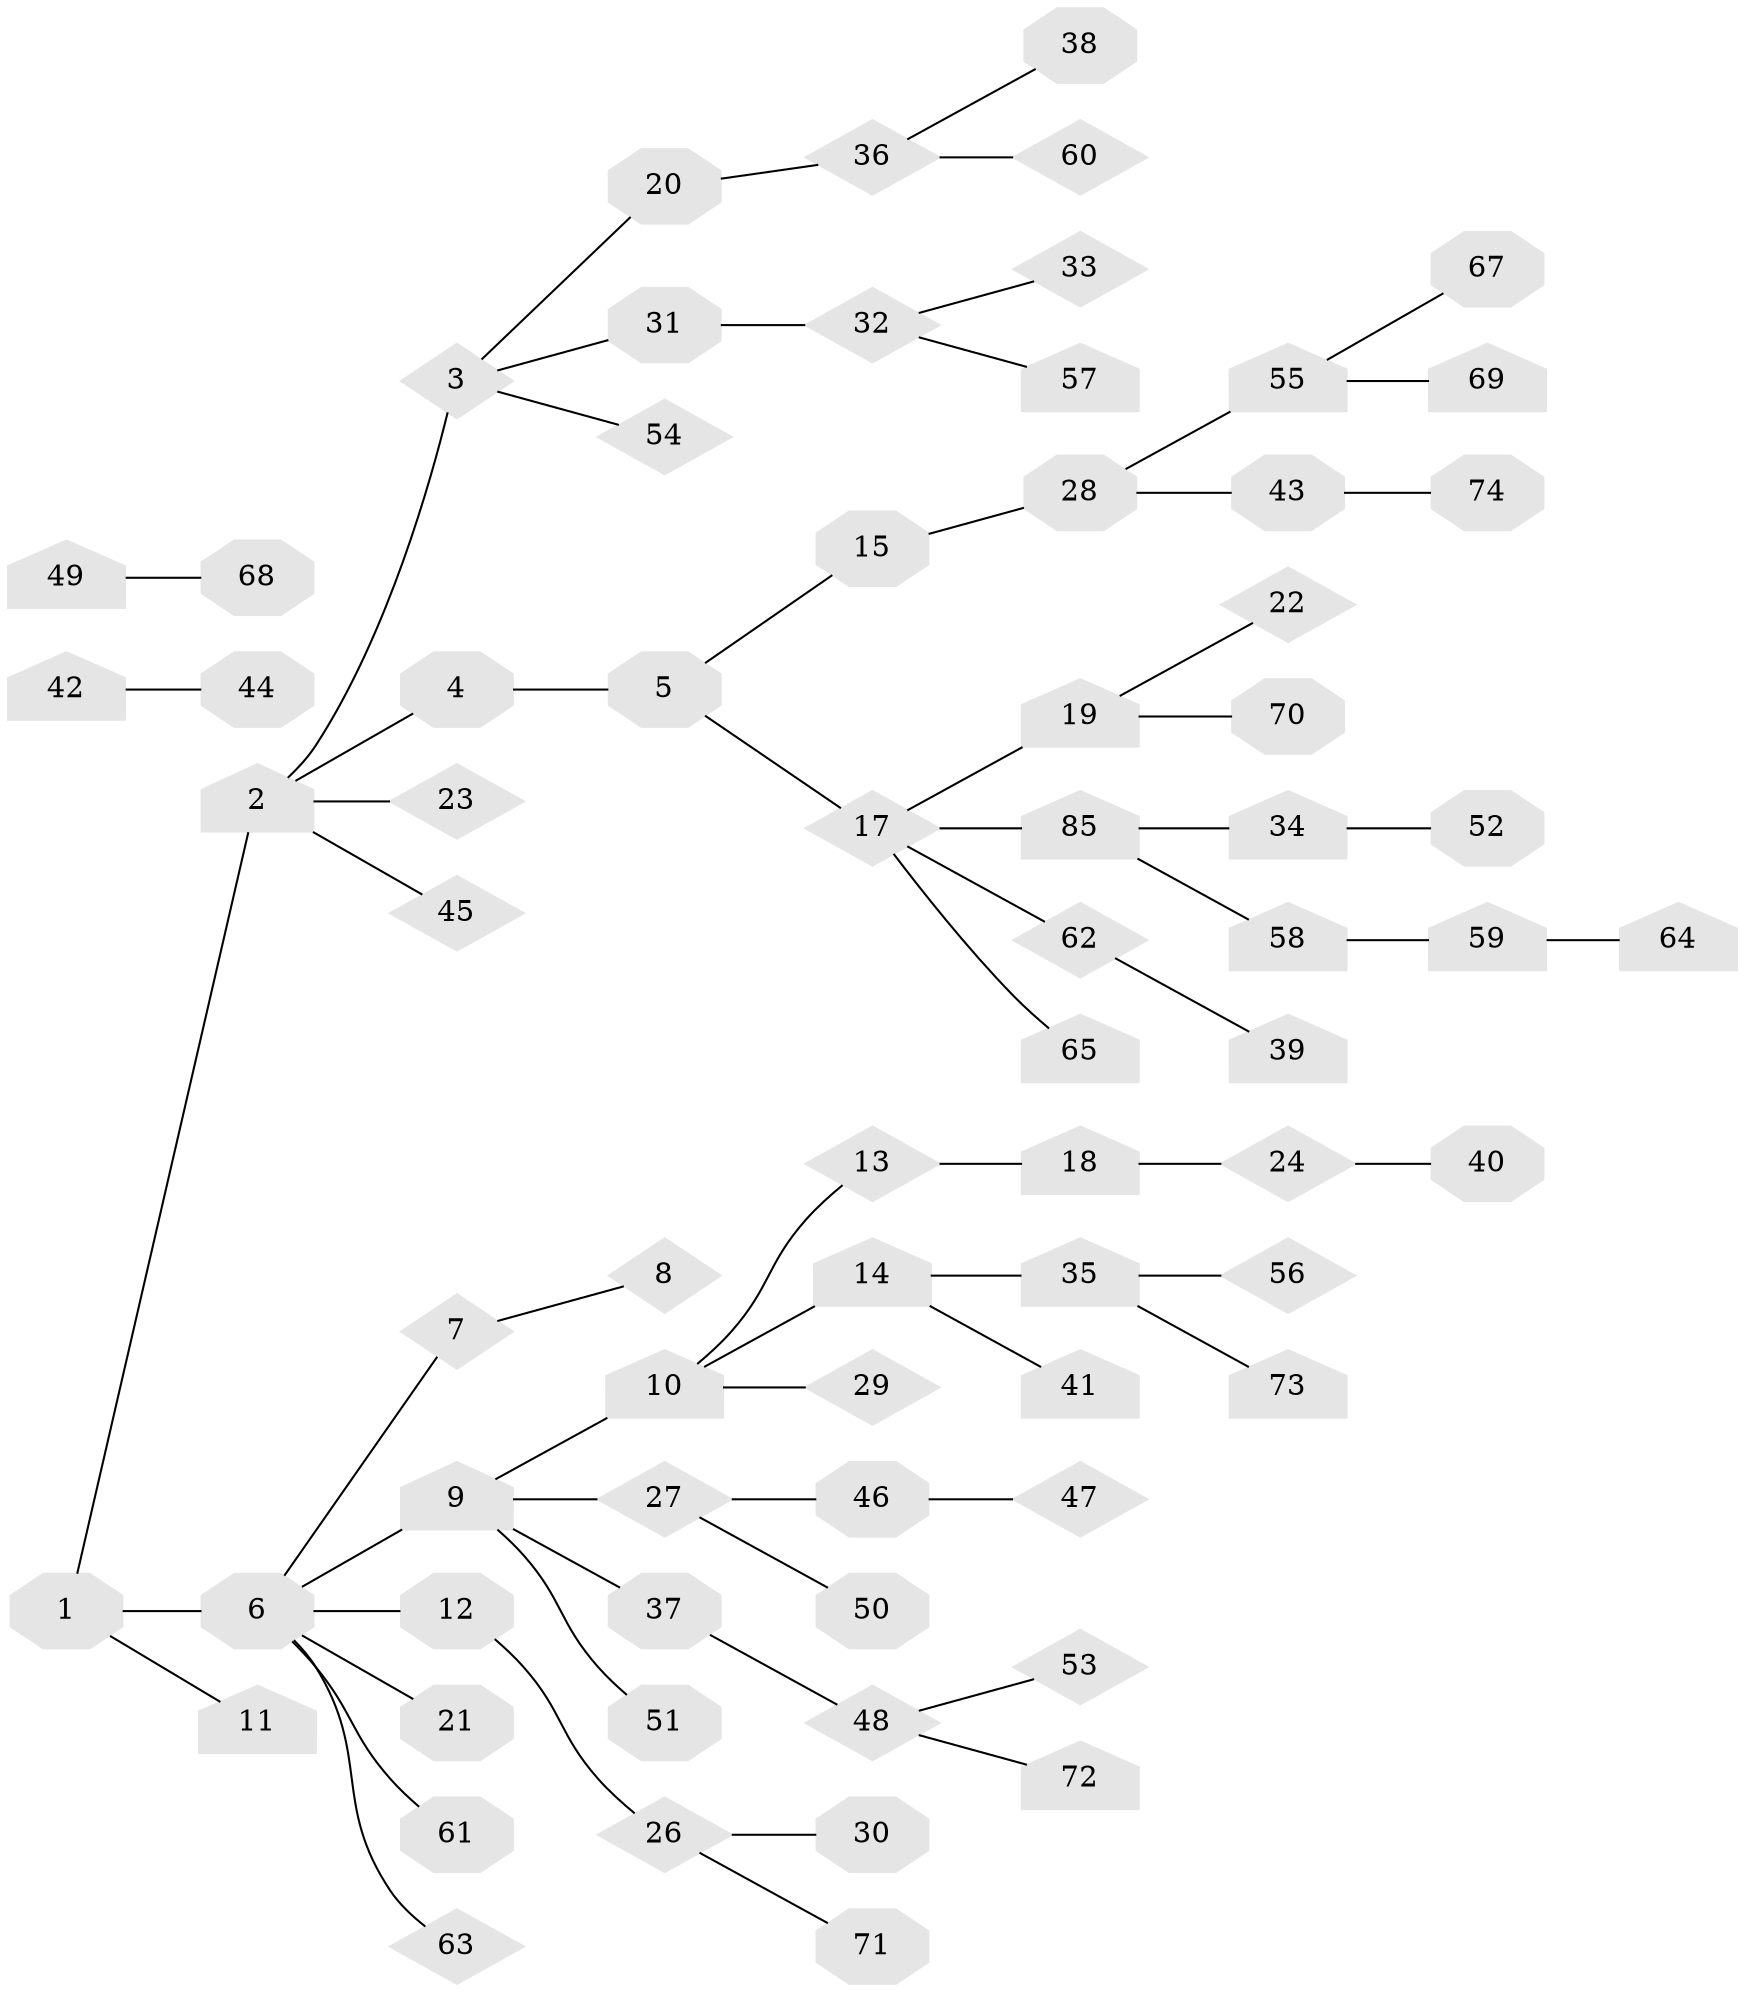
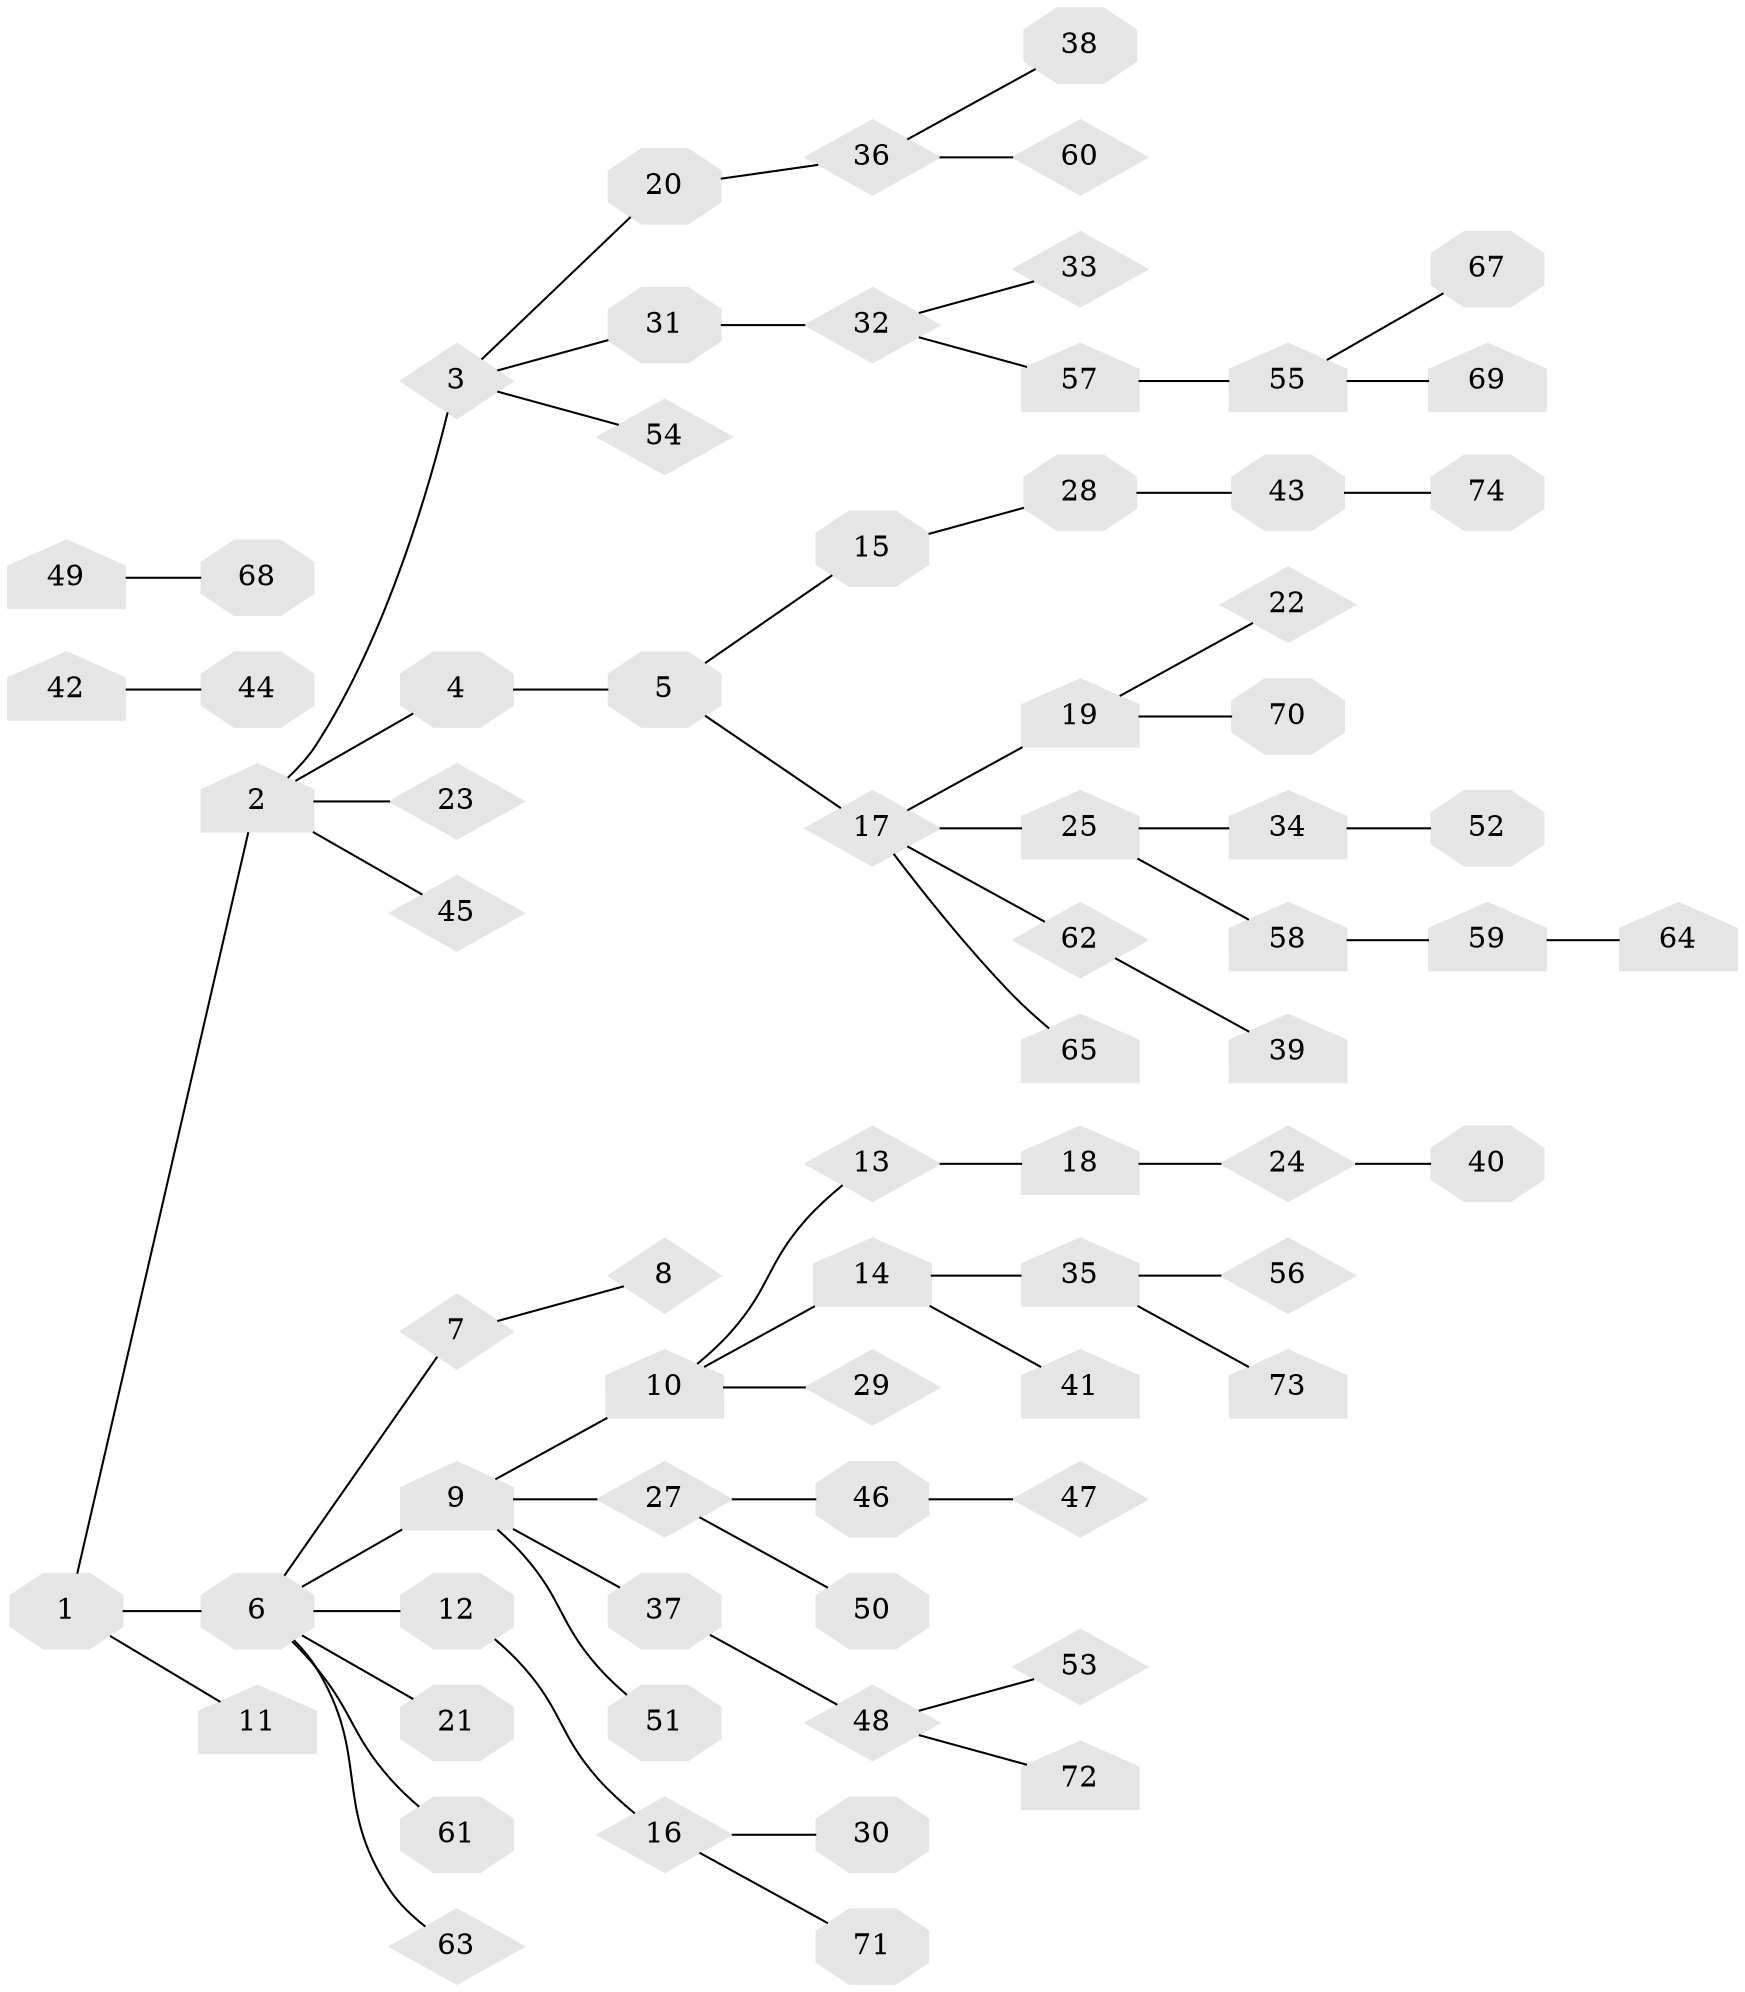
edge "55" -- "28": now "55" -- "57"
node "85": label "85" -> "25"
node "26": label "26" -> "16"
